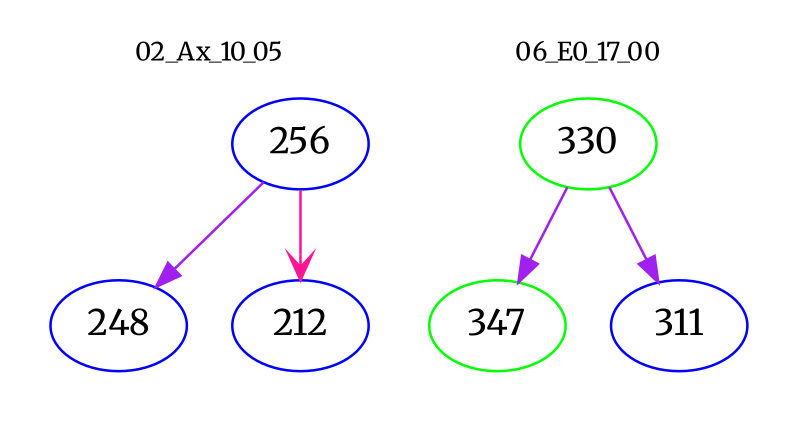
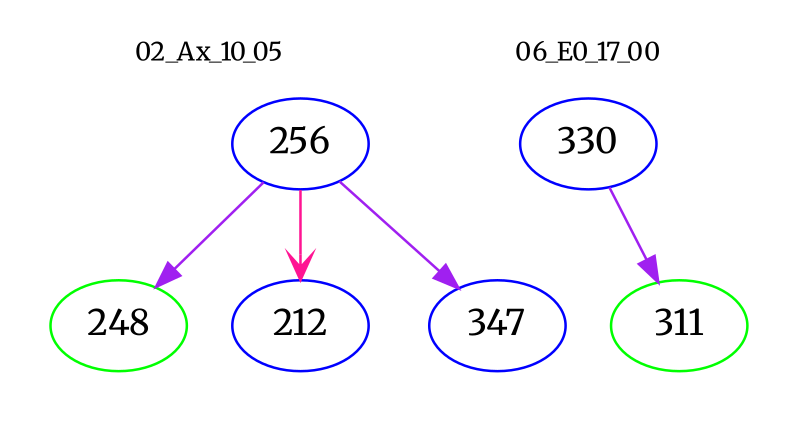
node "330": color green -> blue
edge "330" -> "347": now "256" -> "347"
node "248": color blue -> green
node "347": color green -> blue
node "311": color blue -> green
